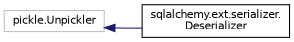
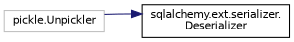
edge "sqlalchemy.ext.serializer. Deserializer" -> "pickle.Unpickler": reversed
